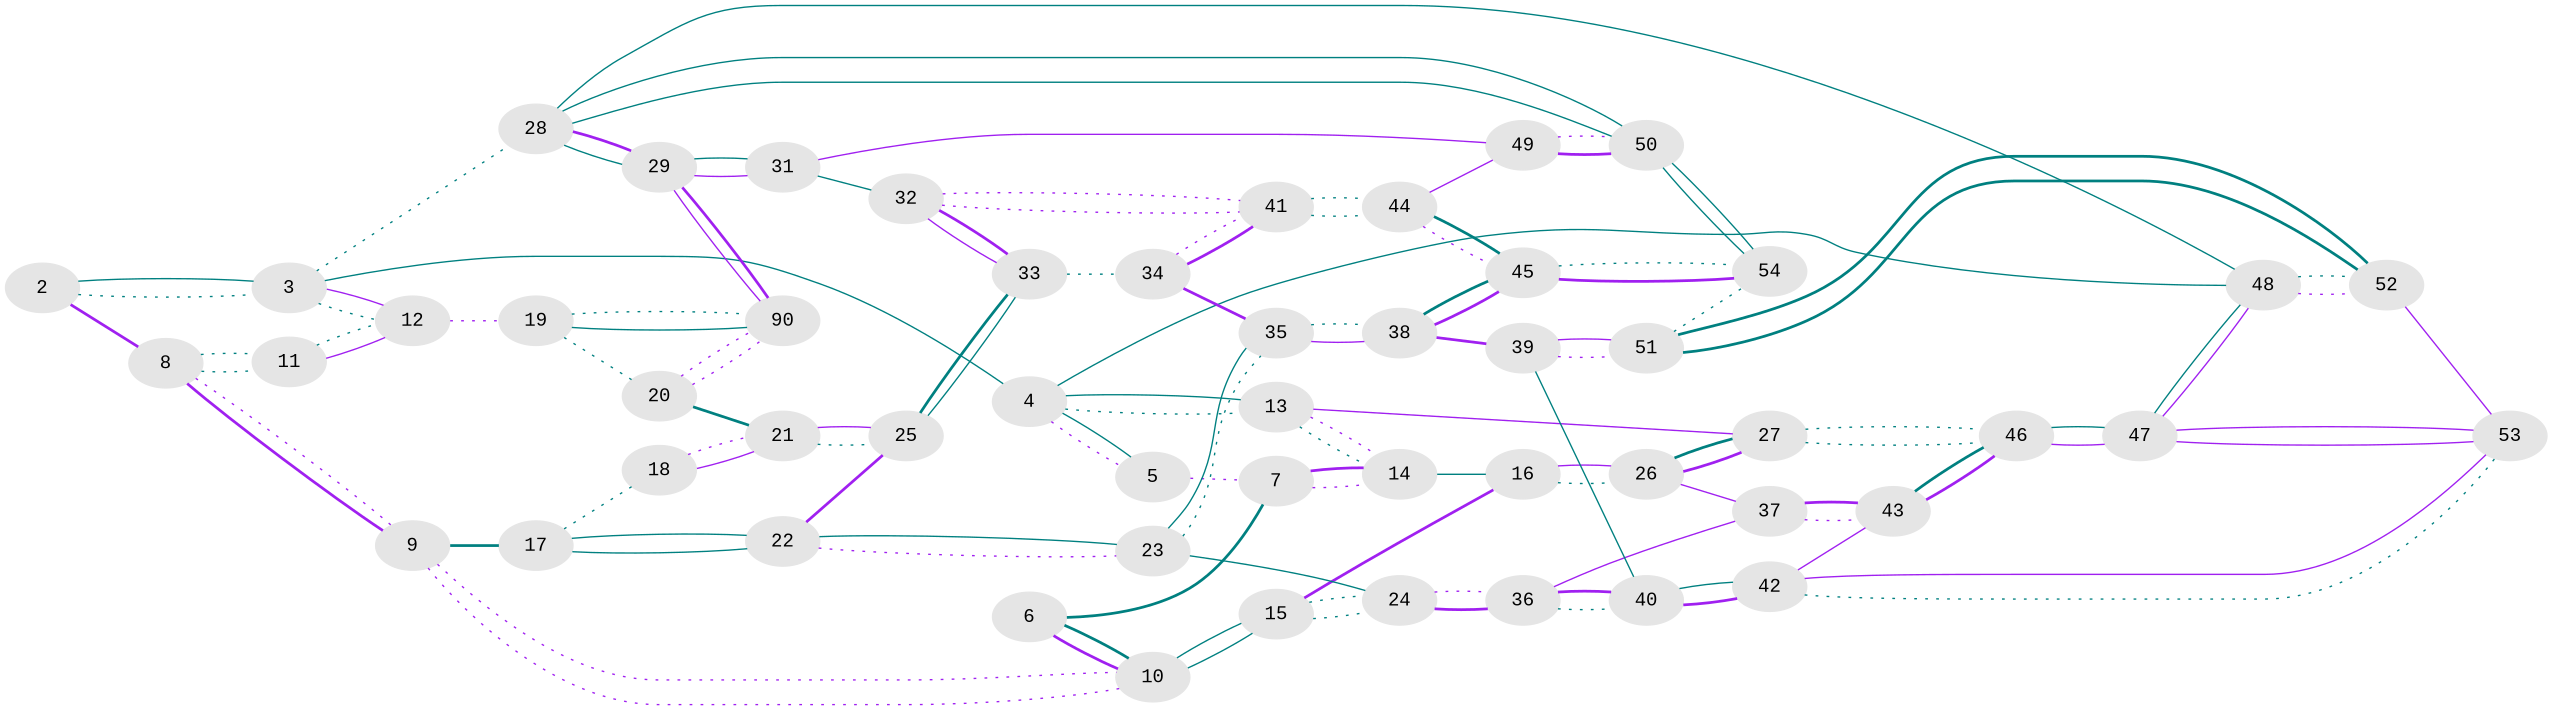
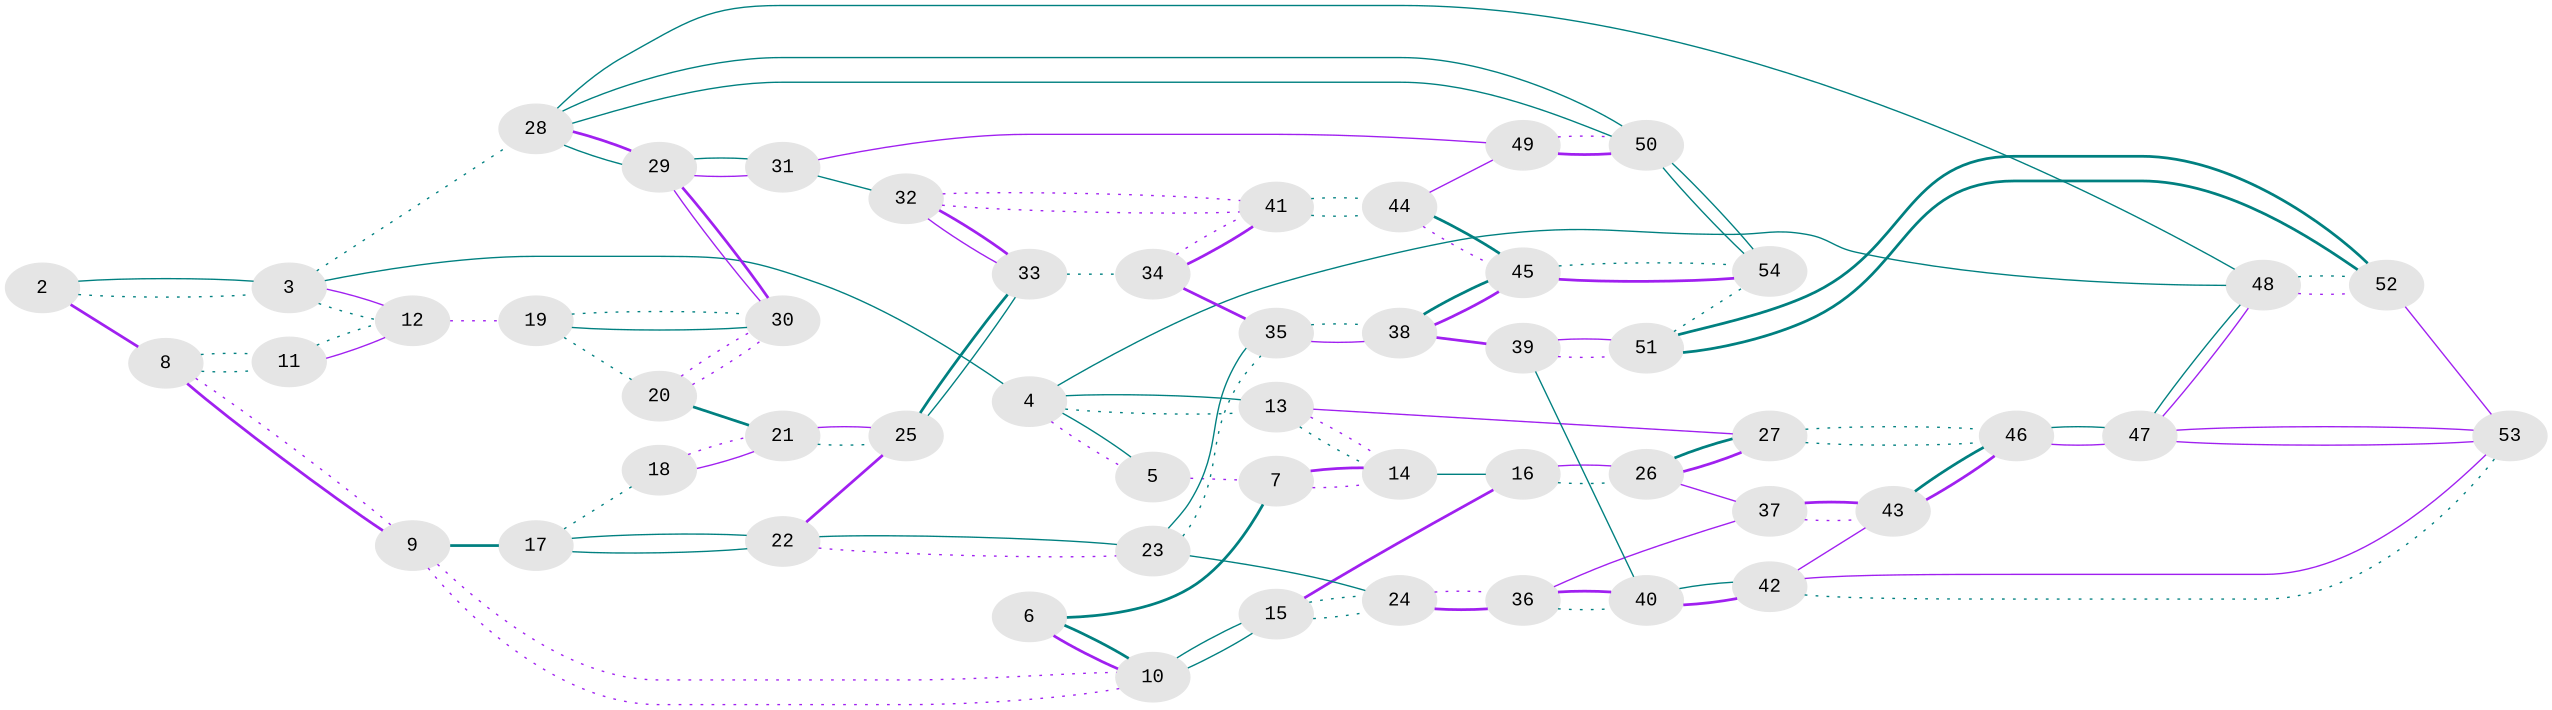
node "90": label "90" -> "30"
